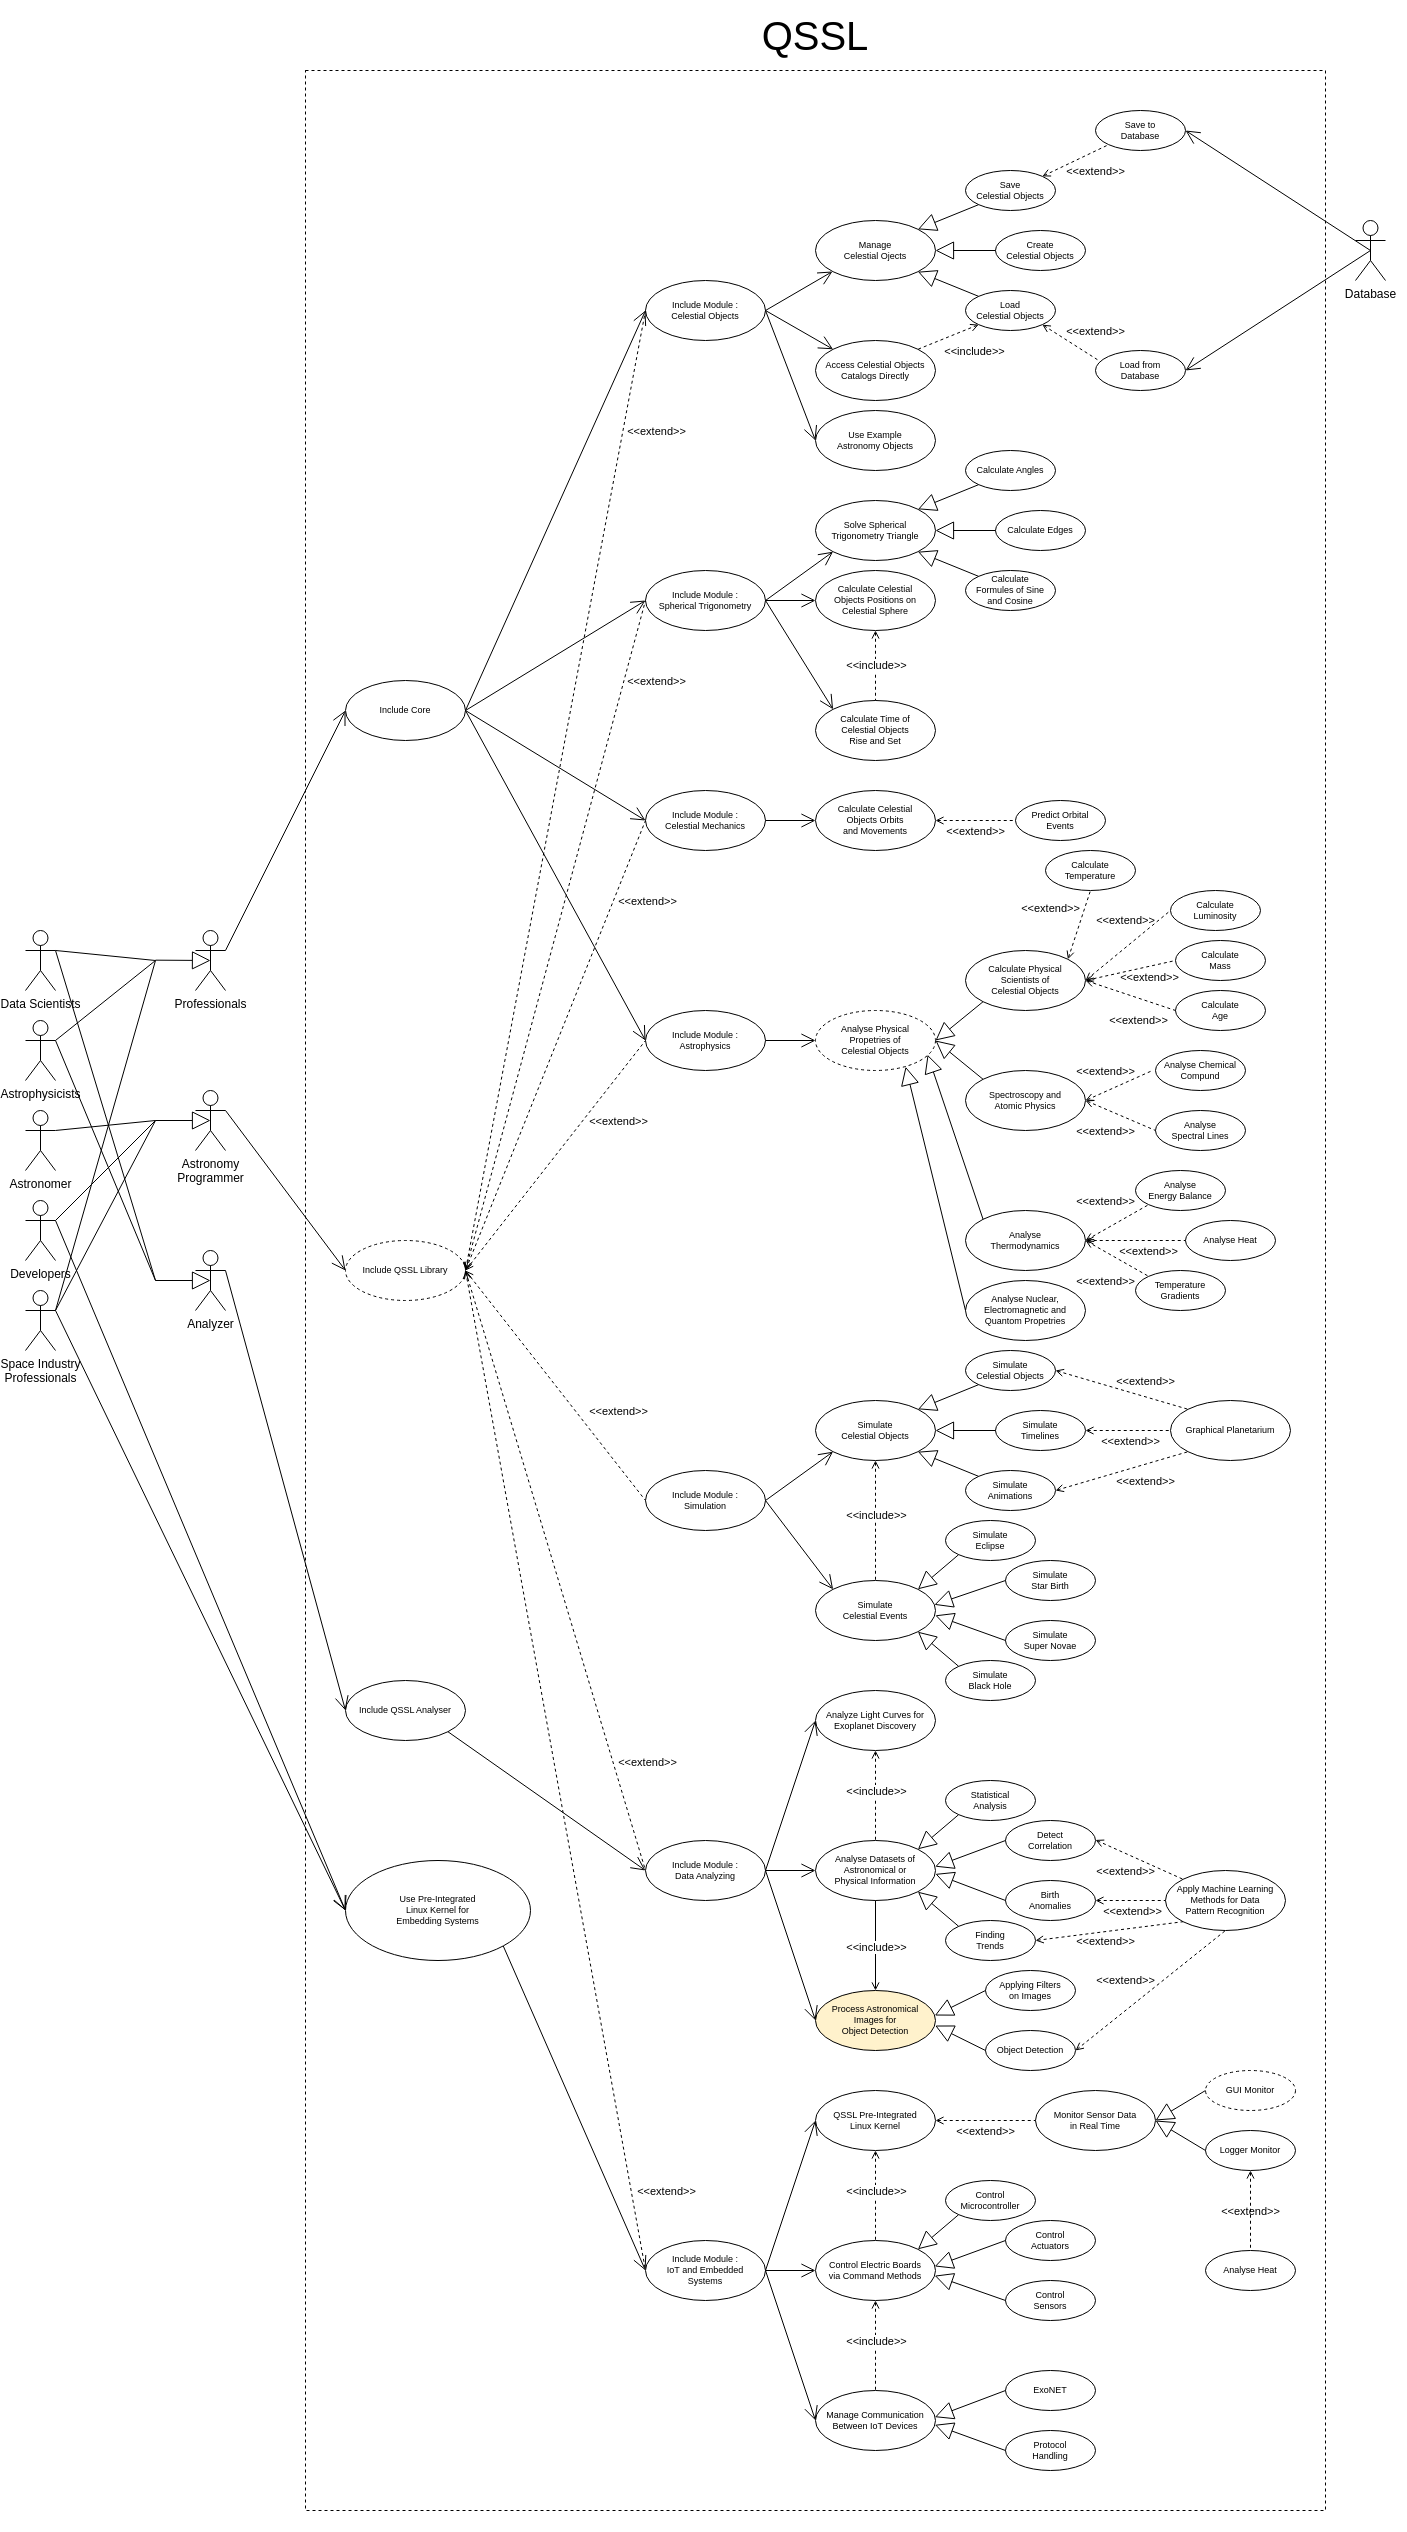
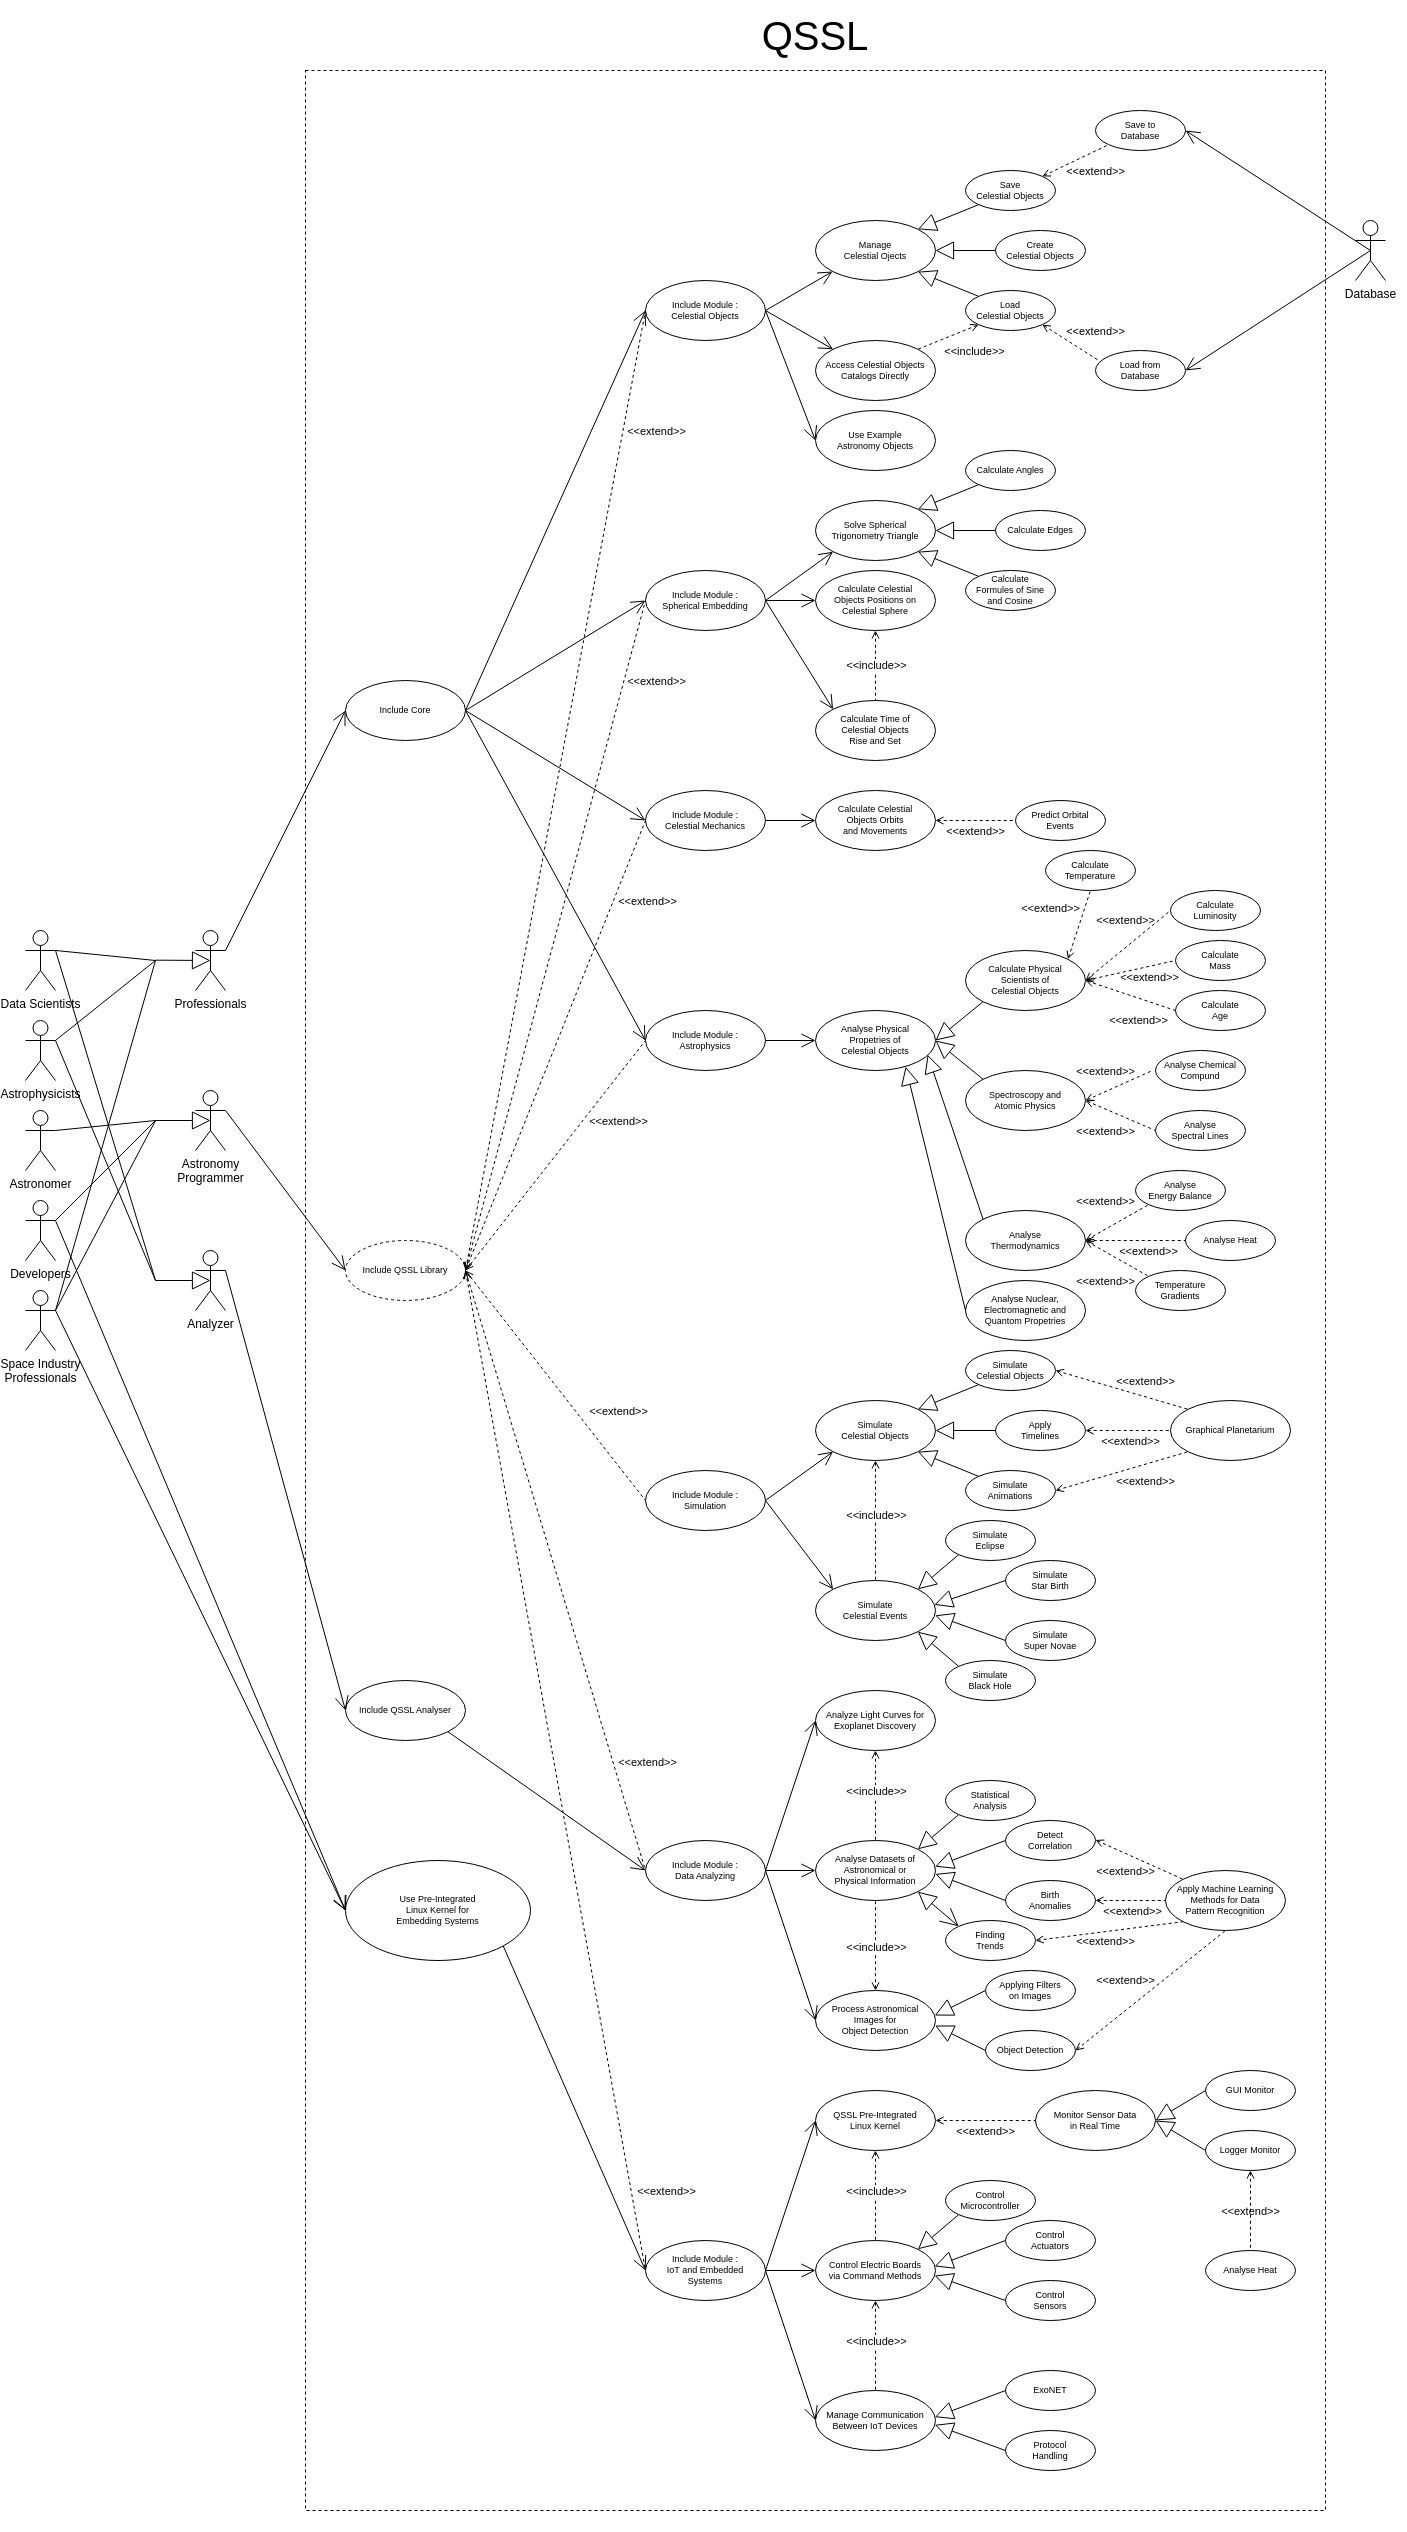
node "Include Module : Spherical Trigonometry": label "Include Module : Spherical Trigonometry" -> "Include Module : Spherical Embedding"
node "Analyse Physical Propetries of Celestial Objects": style dashed -> solid
node "Simulate Timelines": label "Simulate Timelines" -> "Apply Timelines"
edge "Analyse Datasets of Astronomical or Physical Information" -> "Process Astronomical Images for Object Detection": style solid -> dashed
edge "Finding Trends" -> "Analyse Datasets of Astronomical or Physical Information": arrowhead none -> open
node "Process Astronomical Images for Object Detection": fillcolor #fff2cc -> #ffffff
node "GUI Monitor": style dashed -> solid
